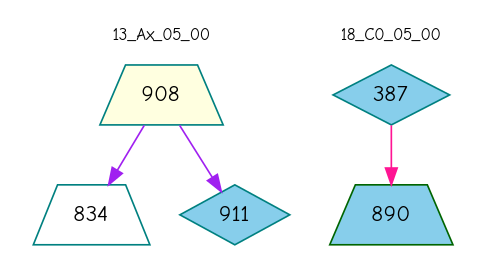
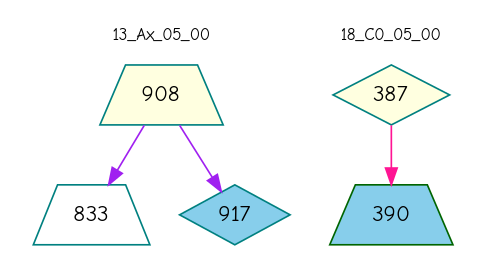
node "387": fillcolor skyblue -> lightyellow
node "834": label "834" -> "833"
node "911": label "911" -> "917"
node "890": label "890" -> "390"
